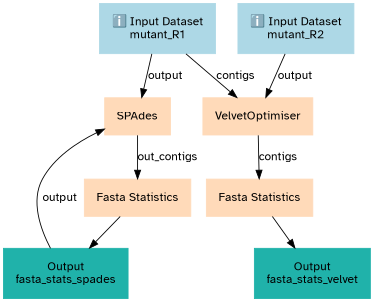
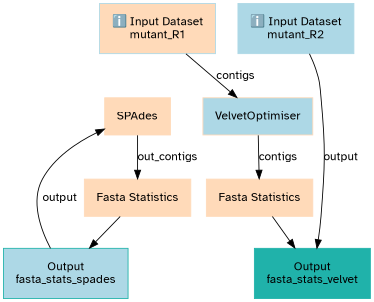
node "ℹ️ Input Dataset mutant_R1": fillcolor lightblue -> peachpuff
edge "ℹ️ Input Dataset mutant_R1" -> "SPAdes": removed, label "output"
edge "ℹ️ Input Dataset mutant_R2" -> "VelvetOptimiser": now "ℹ️ Input Dataset mutant_R2" -> "Output fasta_stats_velvet"
node "VelvetOptimiser": fillcolor peachpuff -> lightblue
node "Output fasta_stats_spades": fillcolor lightseagreen -> lightblue
